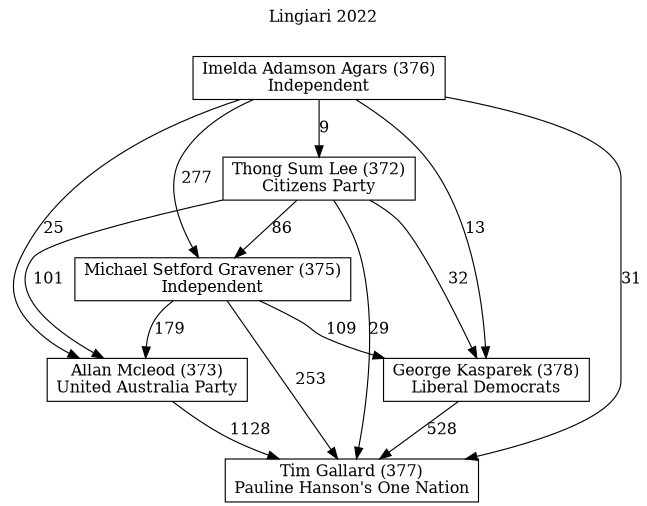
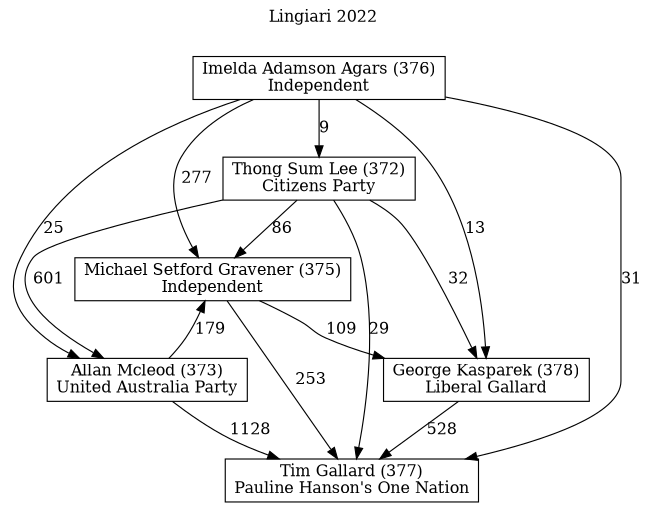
edge "Thong Sum Lee (372) Citizens Party" -> "Allan Mcleod (373) United Australia Party": label "101" -> "601"
edge "Michael Setford Gravener (375) Independent" -> "Allan Mcleod (373) United Australia Party": reversed
node "George Kasparek (378) Liberal Democrats": label "George Kasparek (378) Liberal Democrats" -> "George Kasparek (378) Liberal Gallard"
